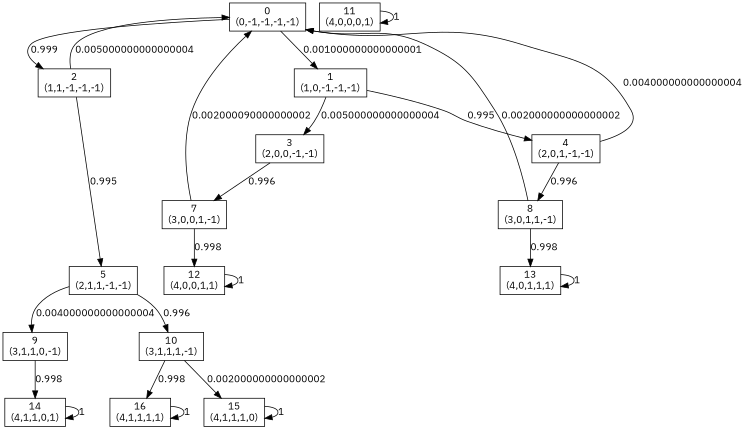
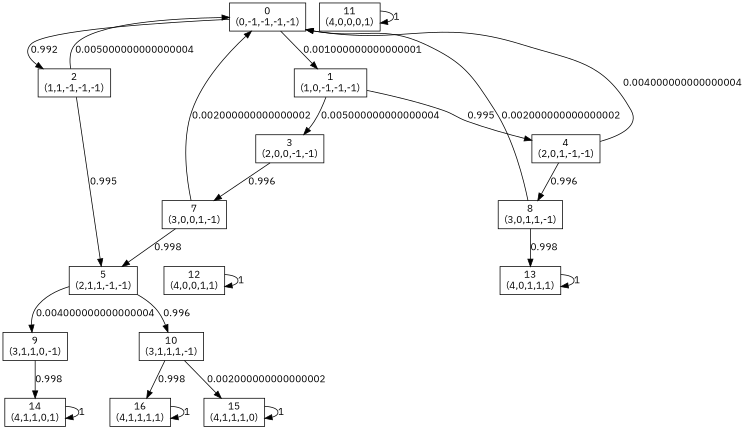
edge "0 (0,-1,-1,-1,-1)" -> "2 (1,1,-1,-1,-1)": label "0.999" -> "0.992"
edge "7 (3,0,0,1,-1)" -> "0 (0,-1,-1,-1,-1)": label "0.002000090000000002" -> "0.002000000000000002"
edge "7 (3,0,0,1,-1)" -> "12 (4,0,0,1,1)": now "7 (3,0,0,1,-1)" -> "5 (2,1,1,-1,-1)"
